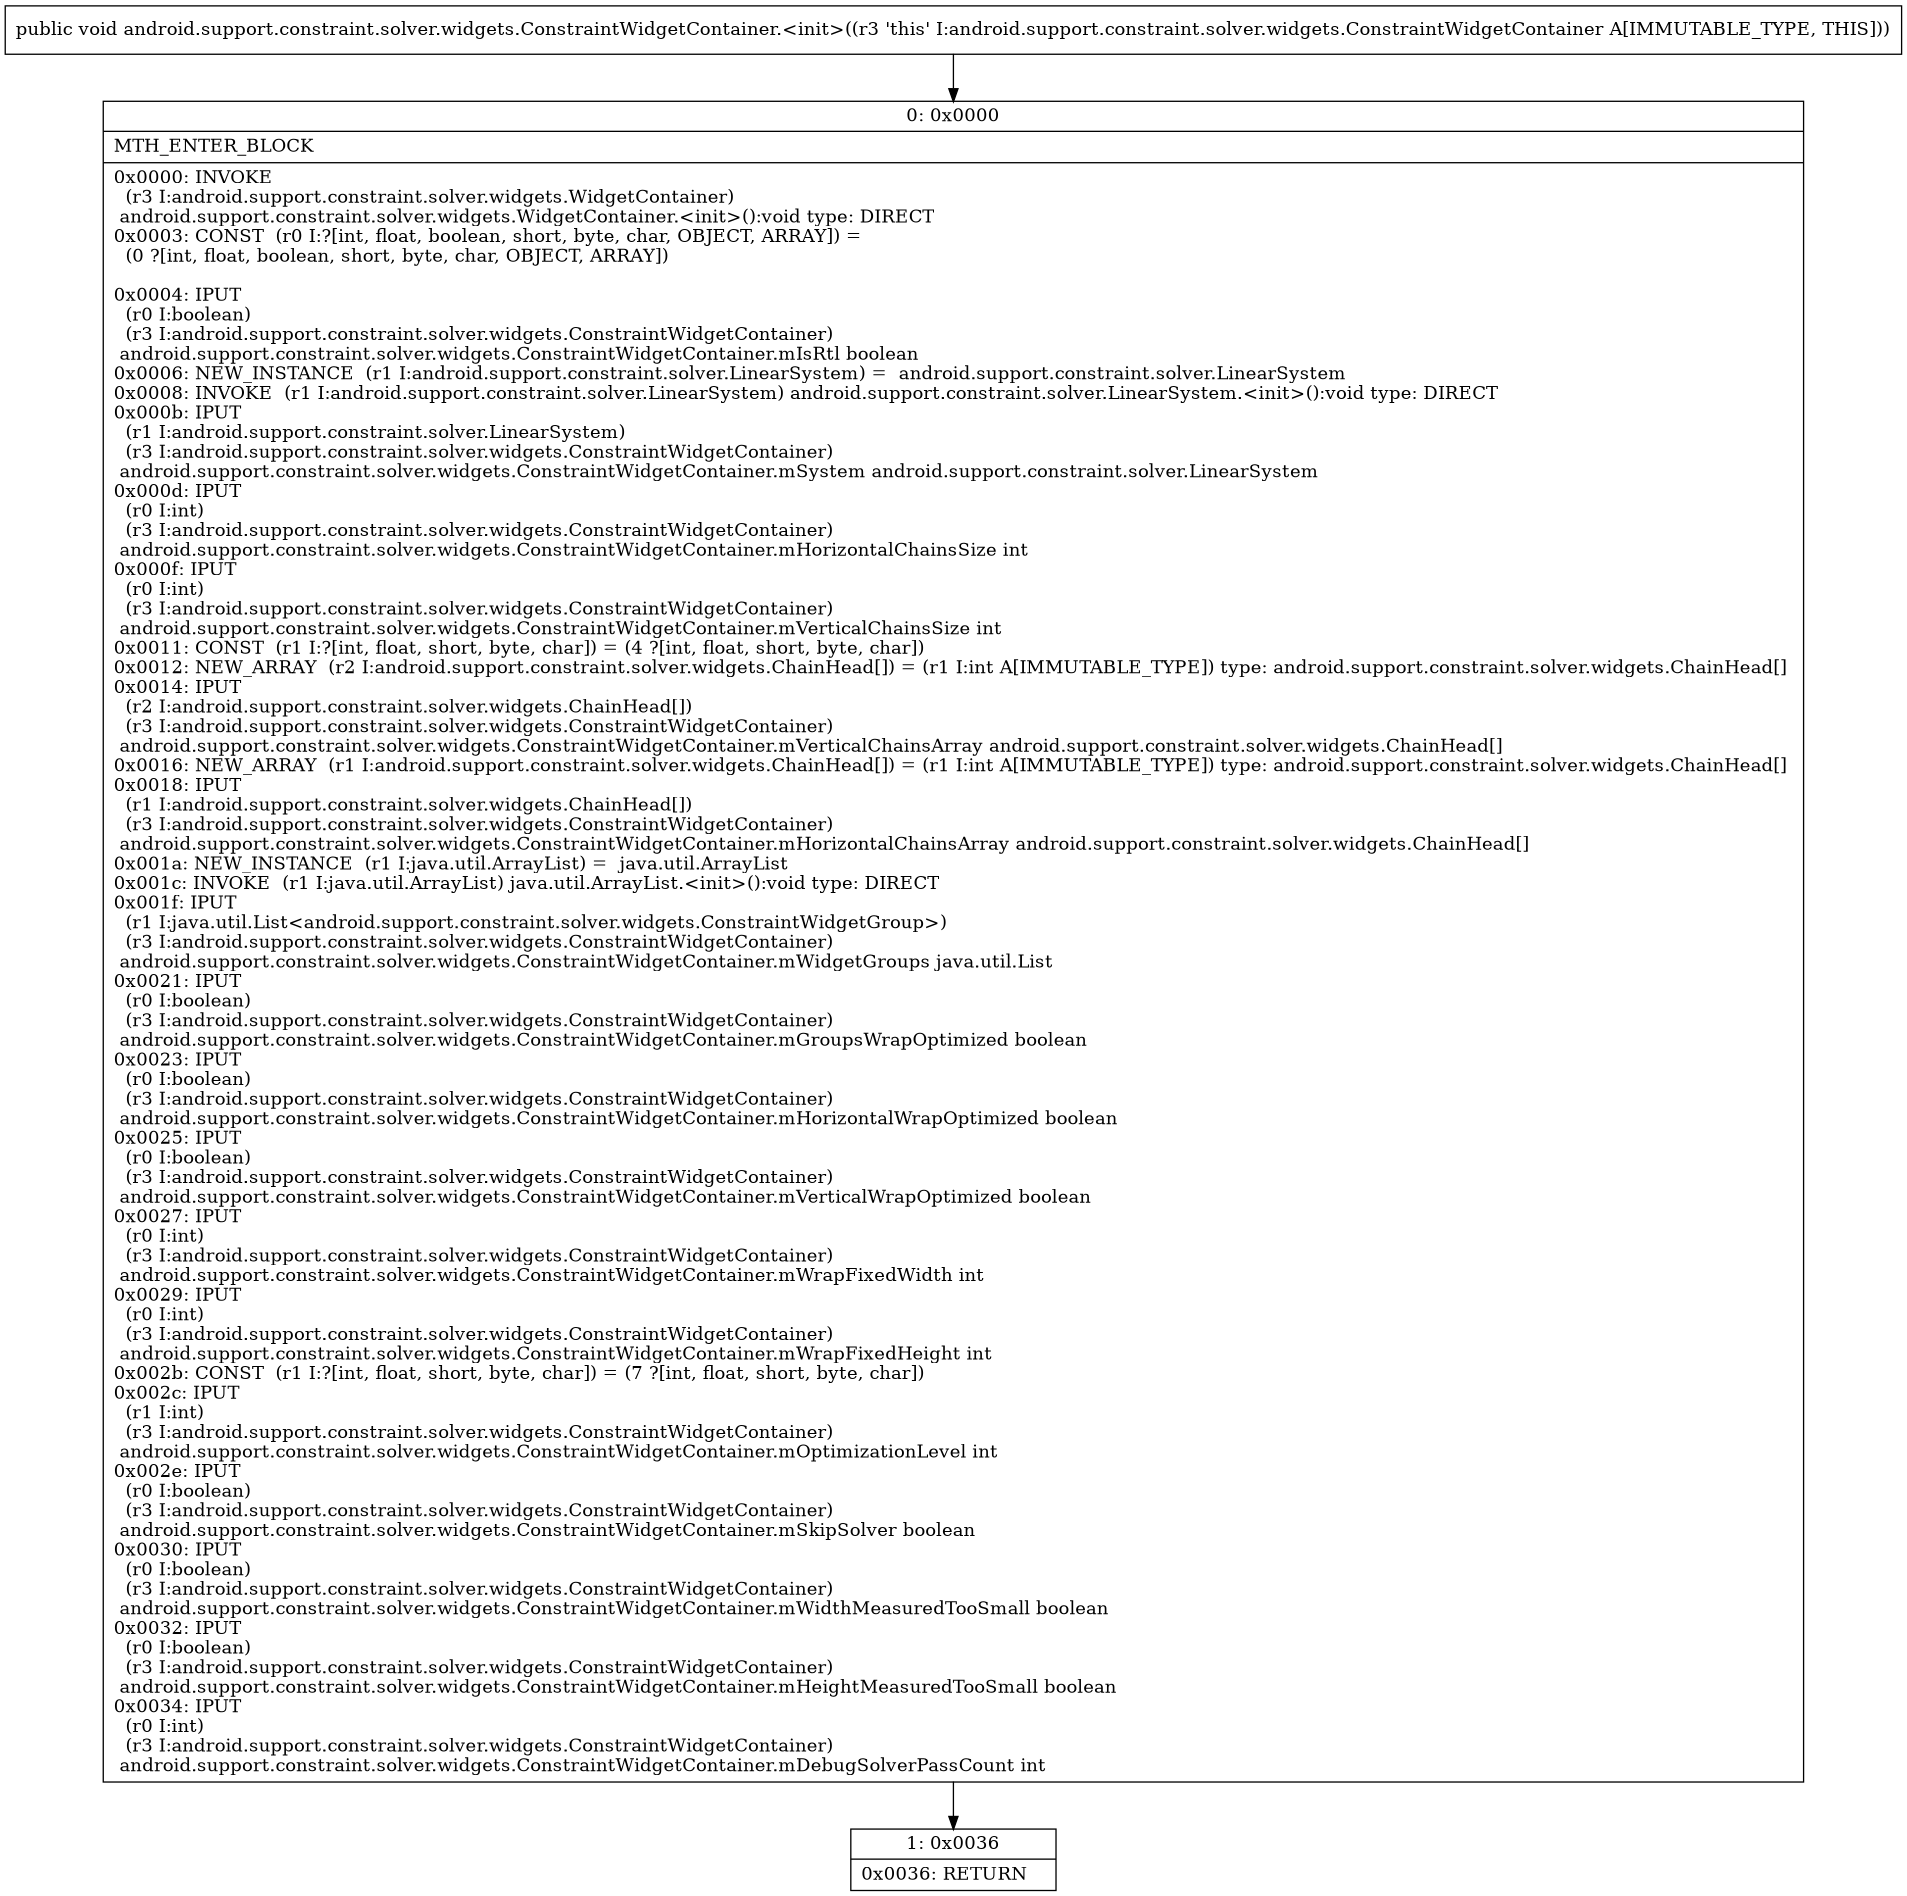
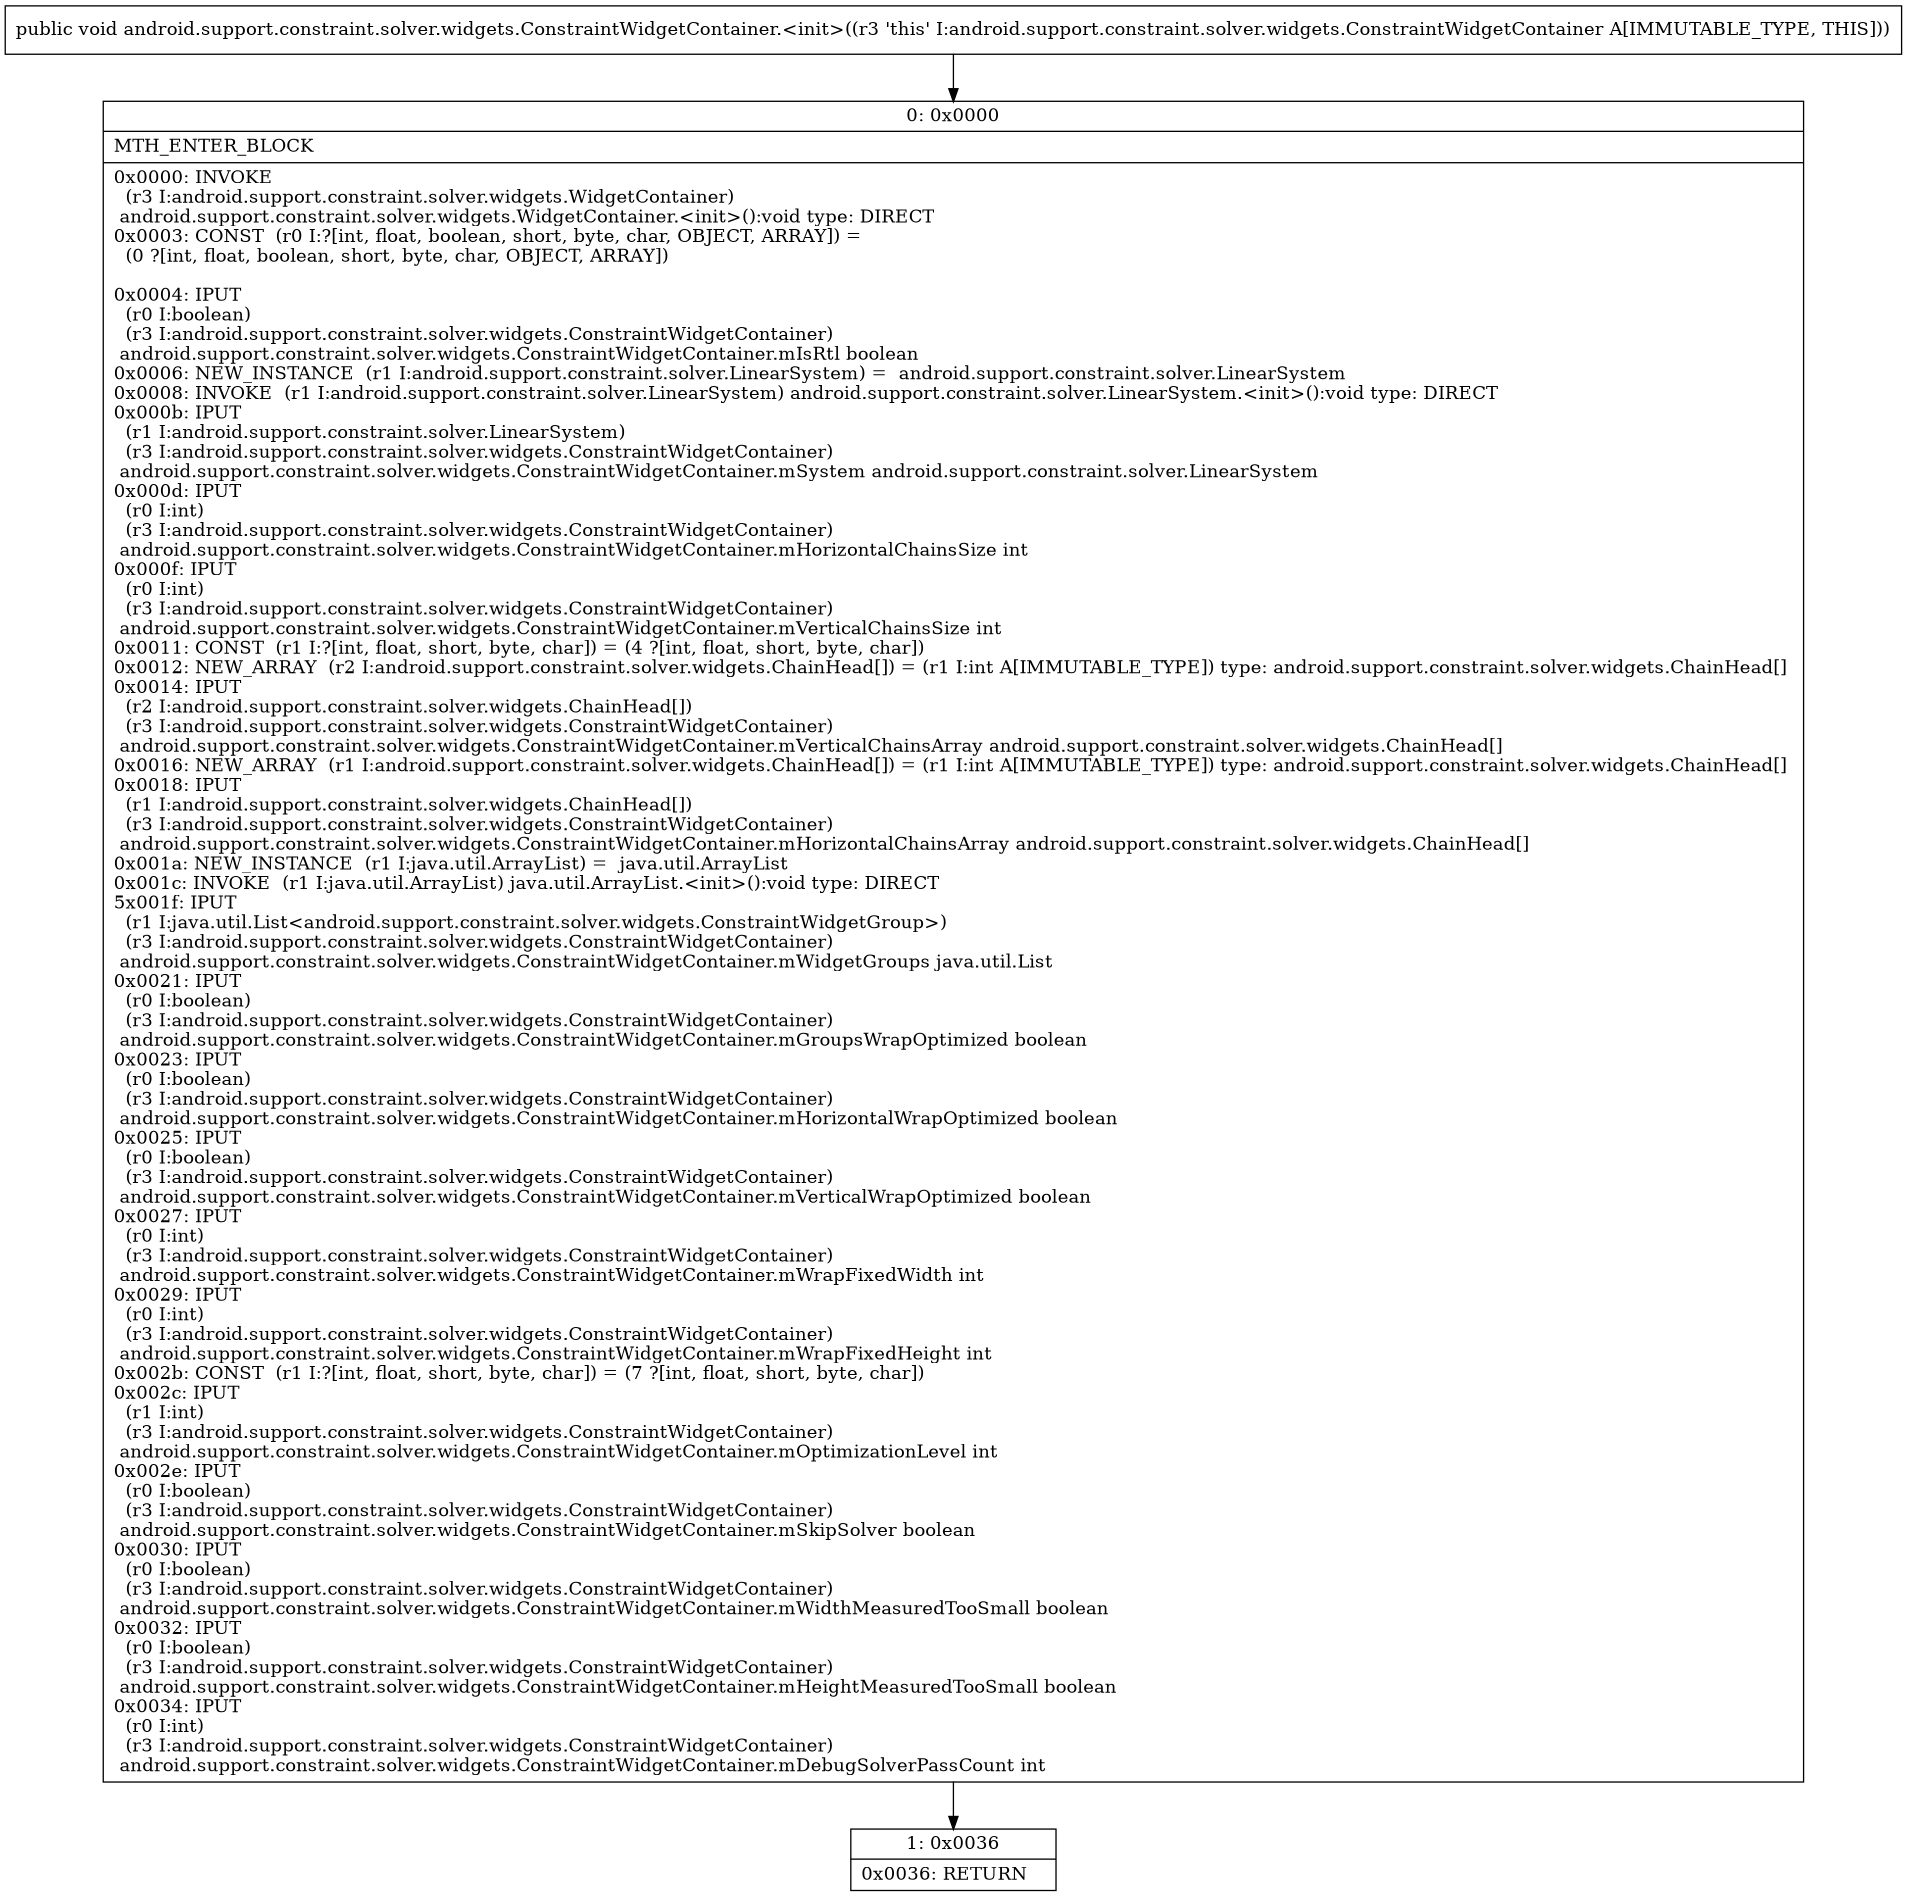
node "0: 0x0000": text "0x001f: IPUT" -> "5x001f: IPUT"
